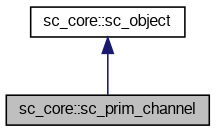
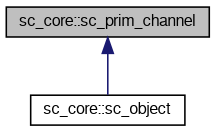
edge "sc_core::sc_prim_channel" -> "sc_core::sc_object": reversed
